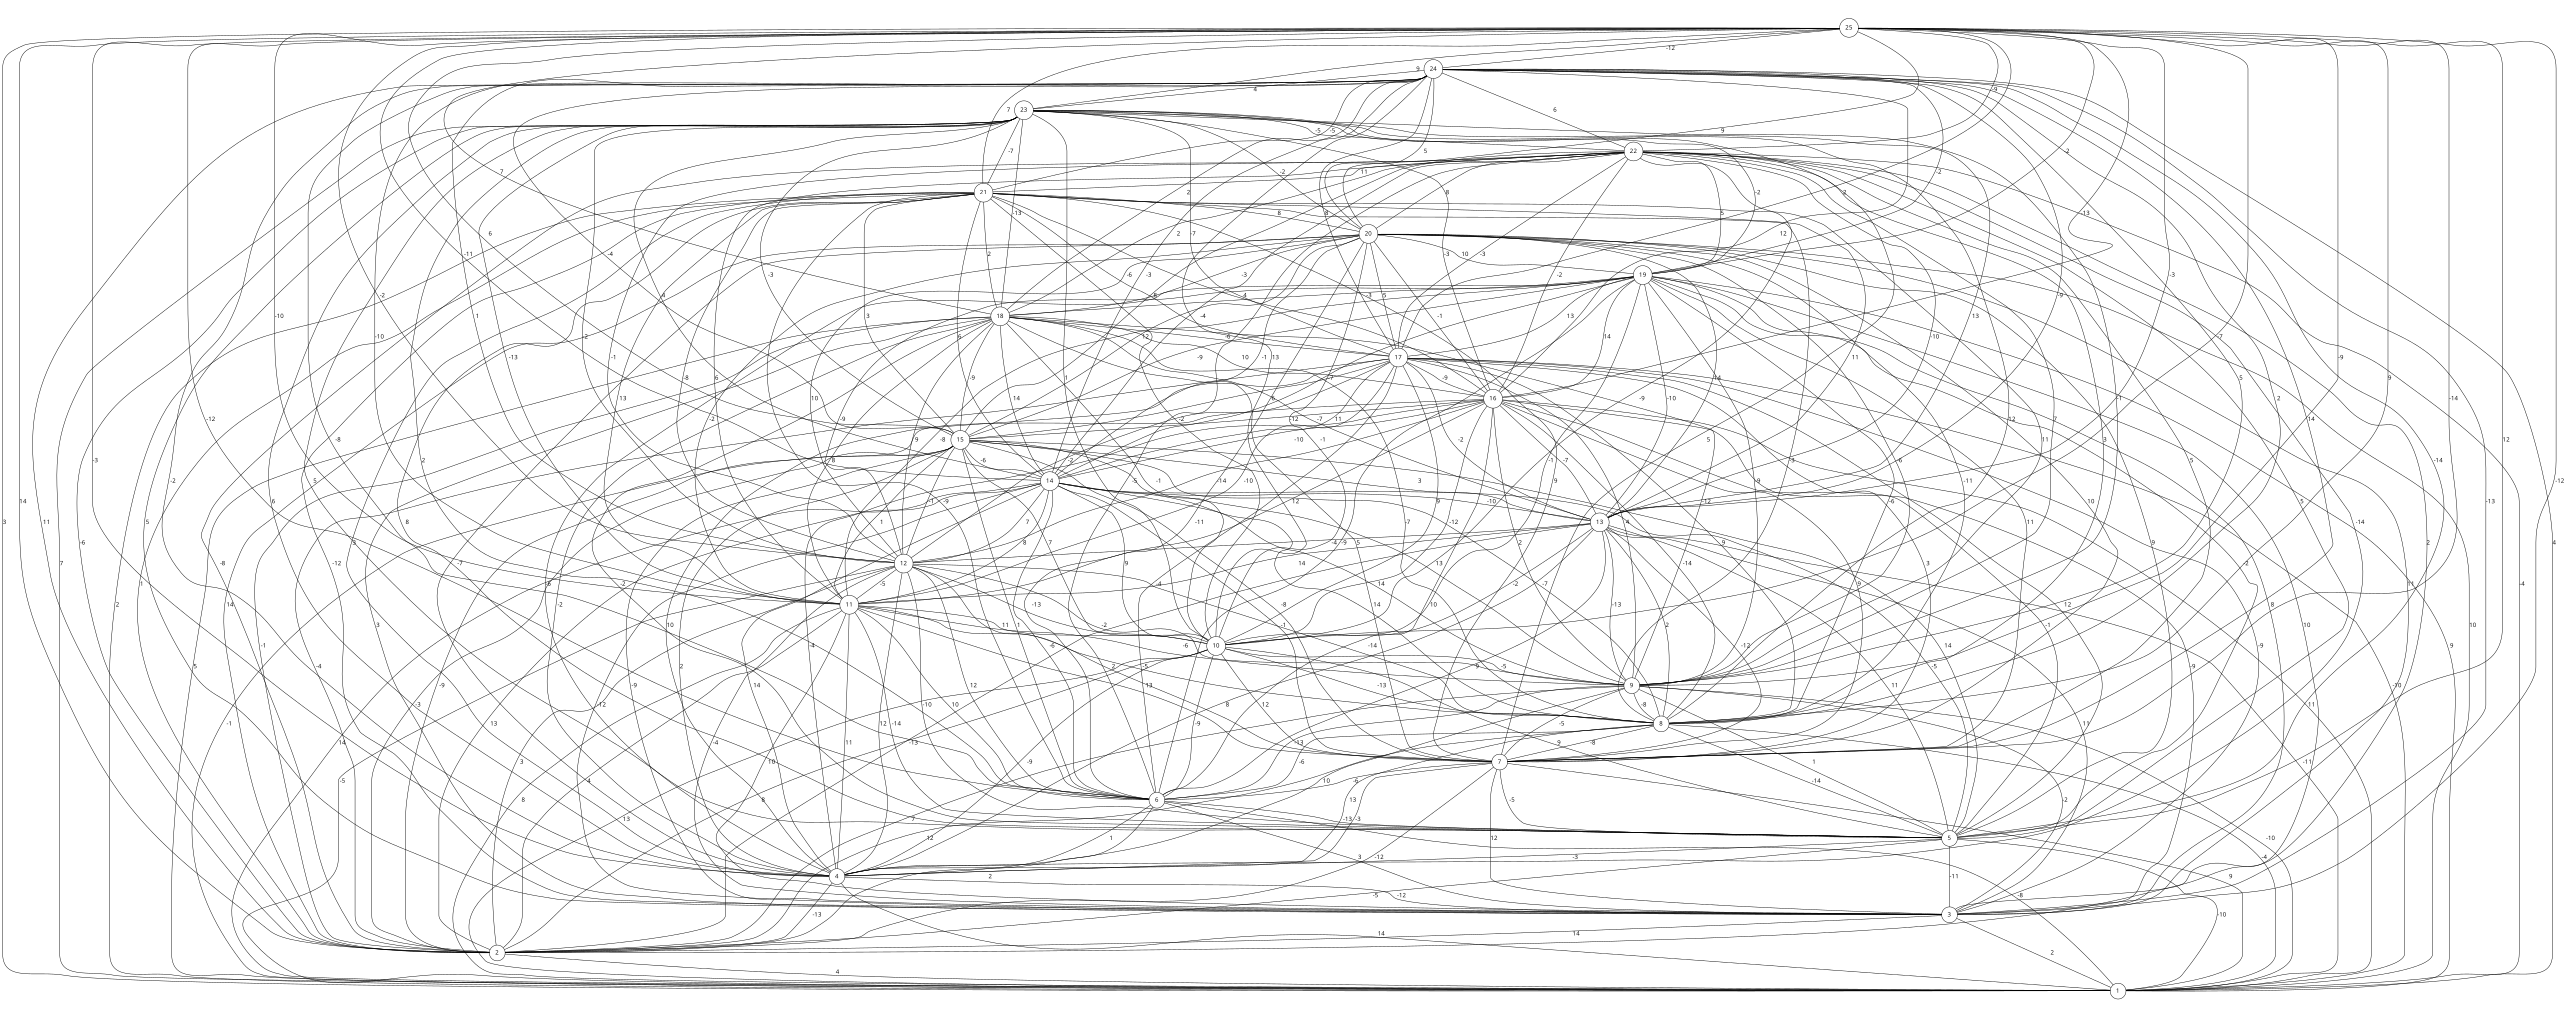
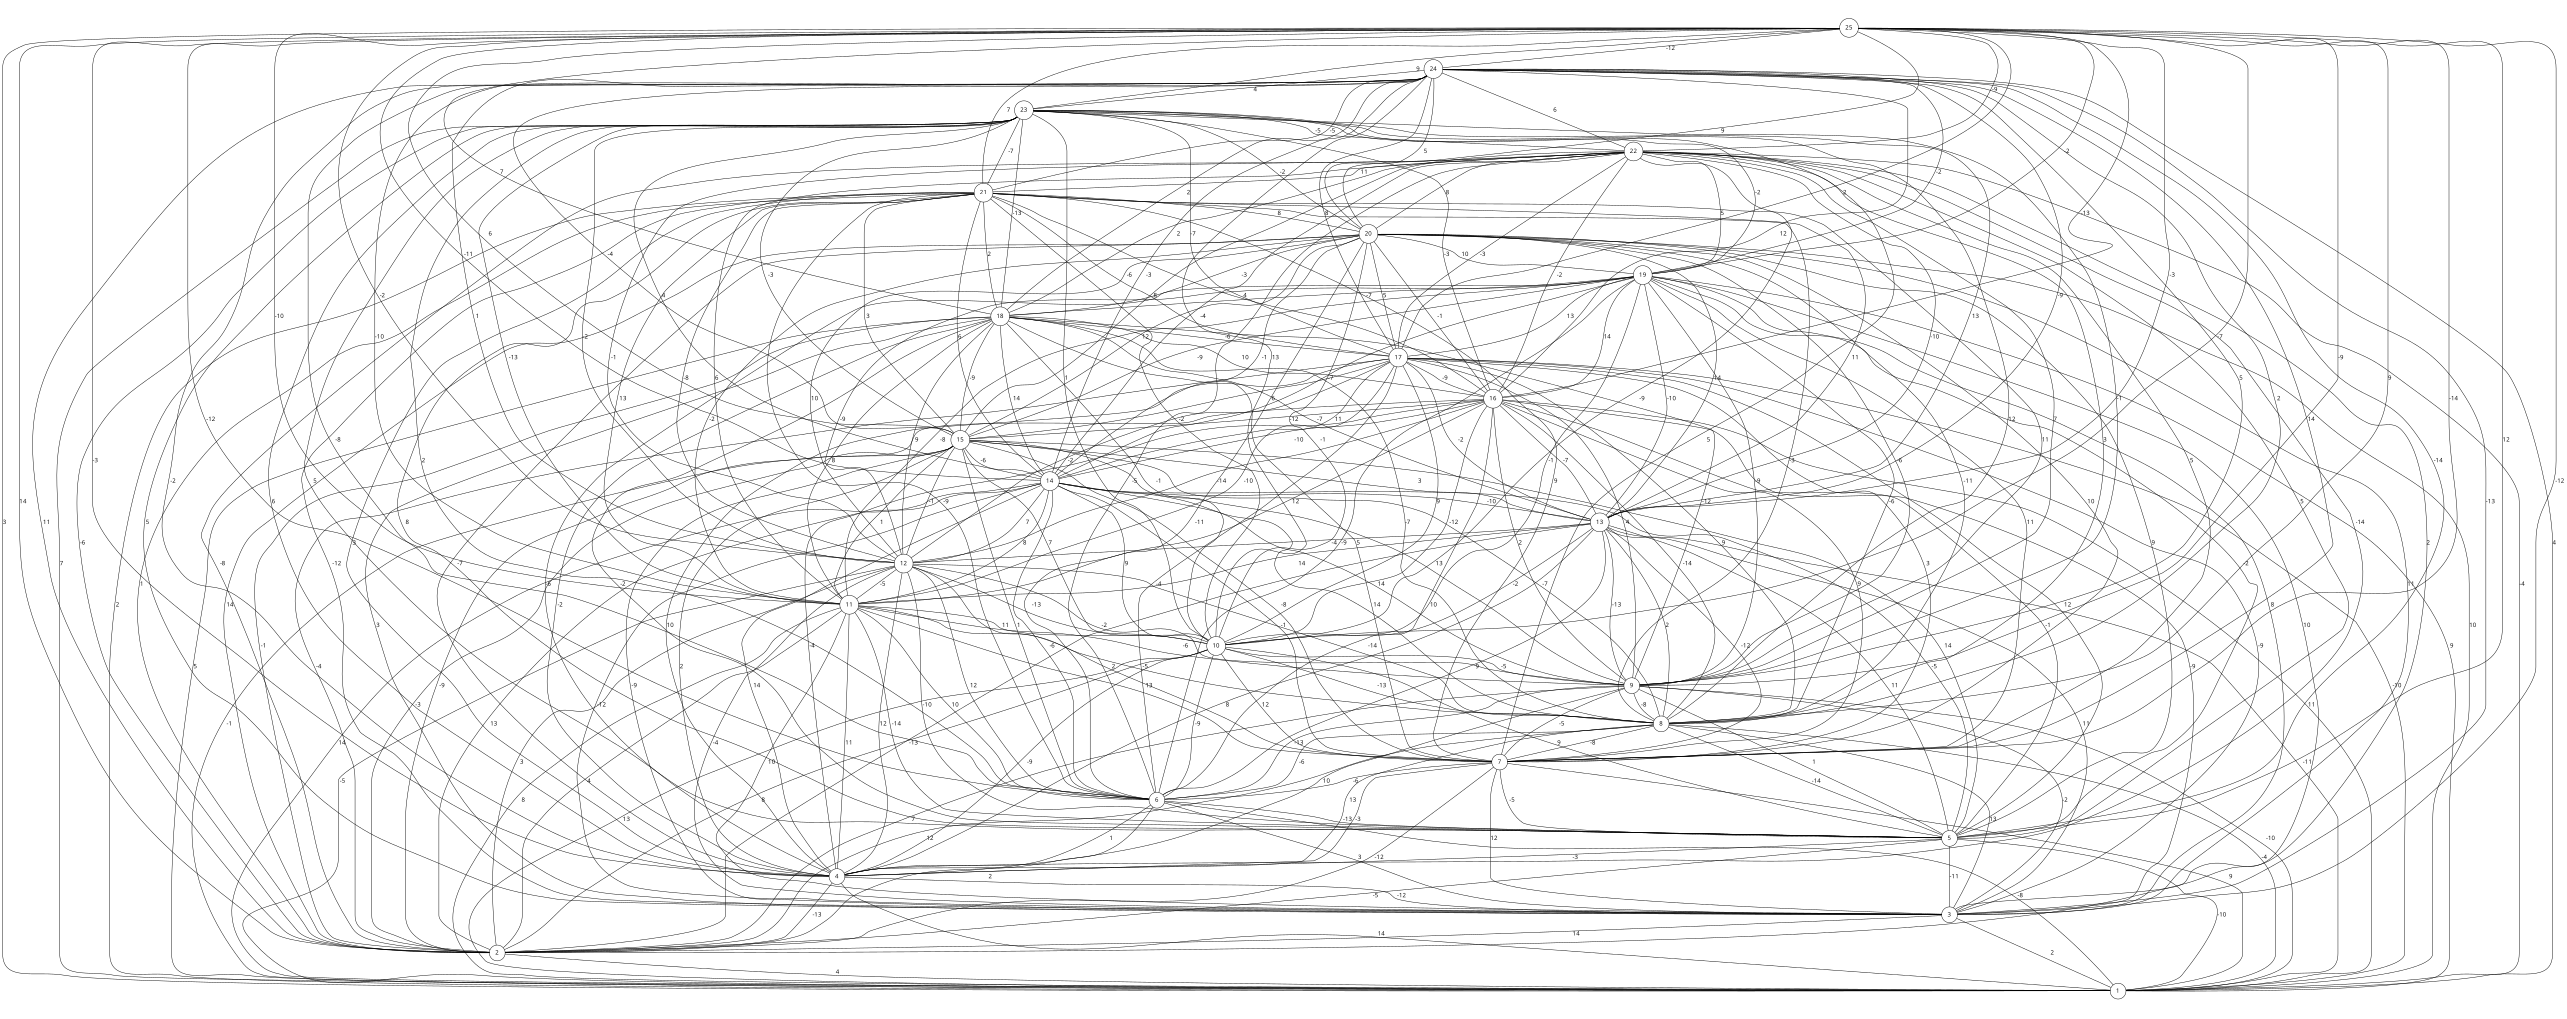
edge "19" -- "18": label "-3" -> "-7"
edge "8" -- "3": added, label "13"
